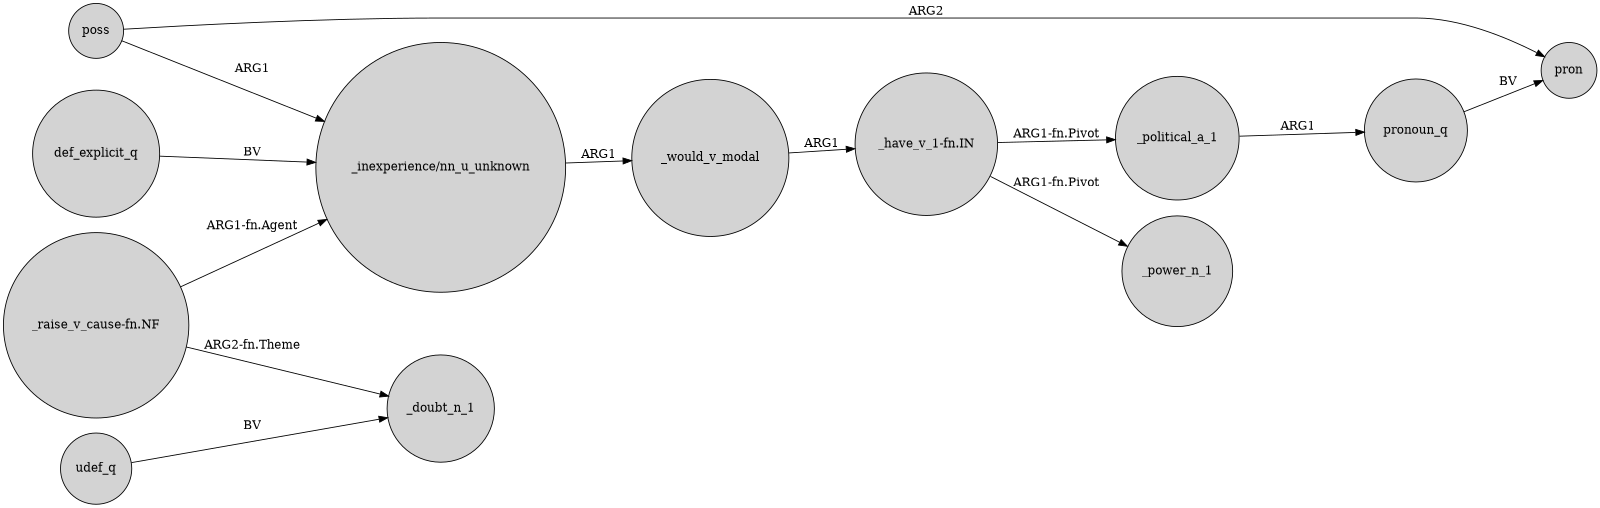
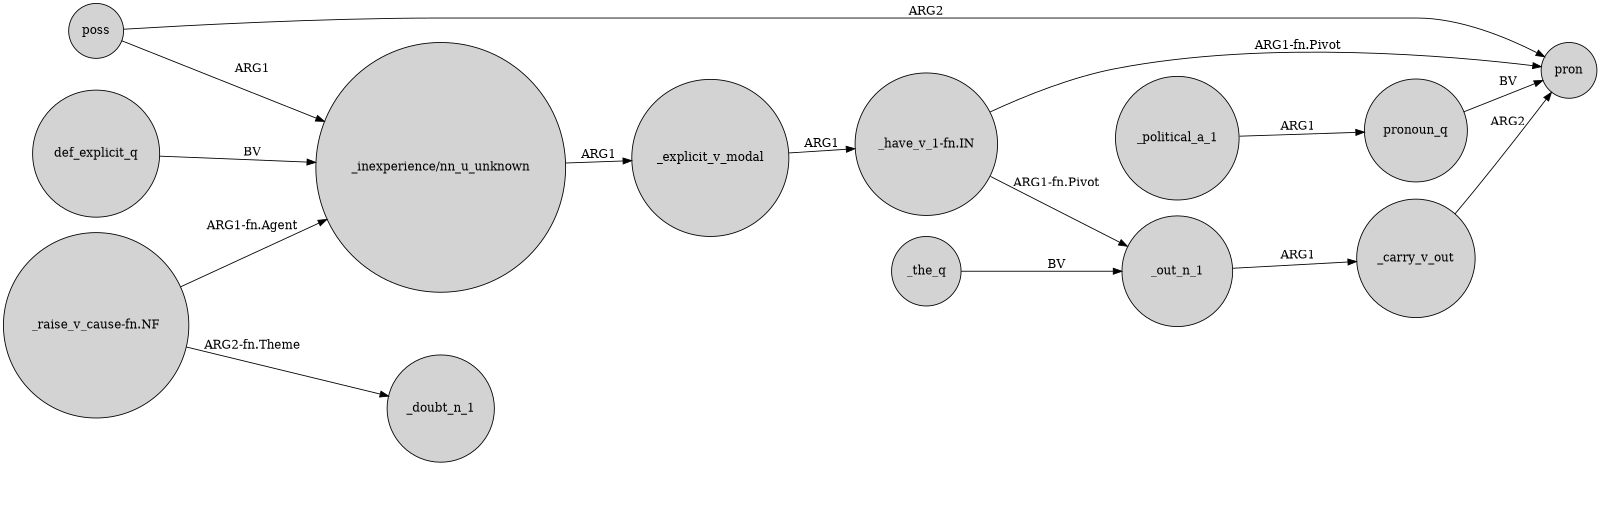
edge "_have_v_1-fn.IN" -> "_political_a_1": now "_have_v_1-fn.IN" -> "pron"
node "_would_v_modal": label "_would_v_modal" -> "_explicit_v_modal"
node "_carry_v_out": added
node "_the_q": added
node "_power_n_1": label "_power_n_1" -> "_out_n_1"
node "udef_q": removed
